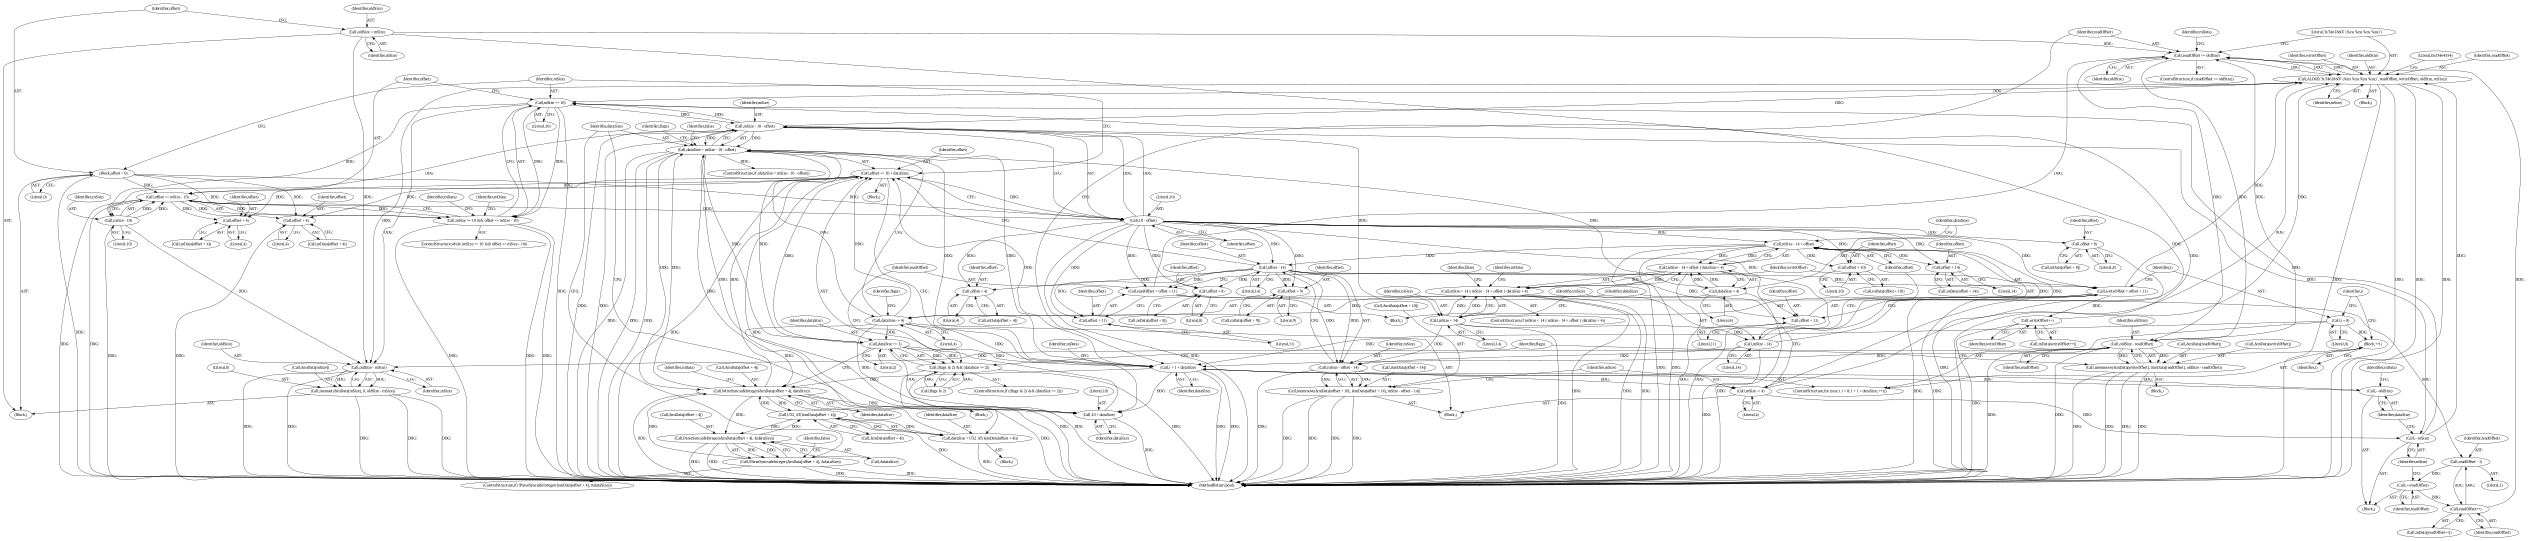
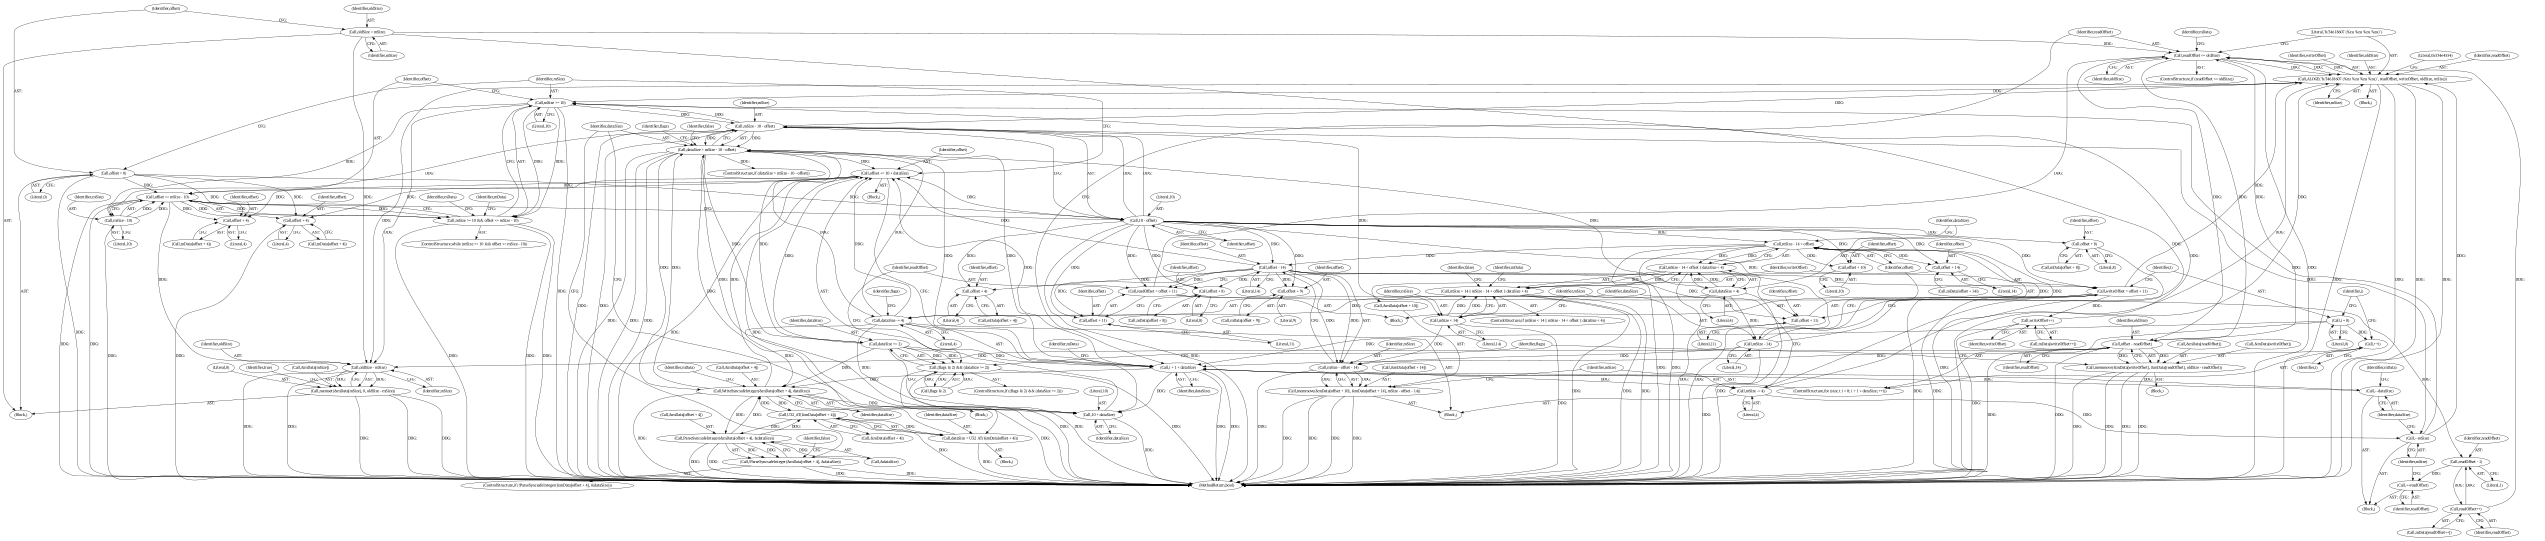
edge "(Call,dataSize > mSize - 10 - offset)" -> "(Call,offset += 10 + dataSize)": label "AST: " -> "DDG: "
node "(Block,offset = 0)": label "(Block,offset = 0)" -> "(Call,offset = 0)"
edge "(Call,10 - offset)" -> "(Call,offset += 10 + dataSize)": label "CFG: " -> "DDG: "
edge "(Call,offset += 10 + dataSize)" -> "(Call,10 - offset)": removed, label "DDG:"
edge "(Call,offset <= mSize - 10)" -> "(Call,10 - offset)": label "DDG: " -> "CFG: "
edge "(Call,offset - 14)" -> "(Call,offset += 10 + dataSize)": label "CFG: " -> "DDG: "
edge "(Call,dataSize -= 4)" -> "(Call,dataSize > mSize - 10 - offset)": label "CFG: " -> "DDG: "
edge "(Call,offset + 14)" -> "(Call,mData[offset + 14])": now "(Call,offset + 14)" -> "(Call,&mData[offset + 10])"
node "(Call,mData[offset + 10])": removed
edge "(Call,mSize - 10)" -> "(Call,oldSize - mSize)": now "(Call,offset <= mSize - 10)" -> "(Call,oldSize - mSize)"
edge "(Call,offset + 9)" -> "(Literal,9)": removed, label "CFG:"
edge "(Call,mSize < 14)" -> "(Call,mSize - 14)": now "(Call,dataSize < 4)" -> "(Call,mSize - 14)"
edge "(Call,dataSize -= 4)" -> "(Call,dataSize >= 2)": removed, label "DDG:"
edge "(Call,dataSize -= 4)" -> "(Call,i + 1 < dataSize)": label "DDG: " -> "AST: "
node "(Call,oldSize - readOffset)": label "(Call,oldSize - readOffset)" -> "(Call,offset - readOffset)"
node "(Block,++i)": label "(Block,++i)" -> "(Call,++i)"
node "(Identifier,true)": added
edge "(Call,dataSize >= 2)" -> "(Call,WriteSyncsafeInteger(&mData[offset + 4], dataSize))": label "CFG: " -> "DDG: "
node "(Literal,2)": removed
edge "(Call,i + 1 < dataSize)" -> "(ControlStructure,for (size_t i = 0; i + 1 < dataSize; ++i))": reversed
edge "(Call,dataSize >= 2)" -> "(Call,10 + dataSize)": label "DDG: " -> "CFG: "
edge "(Call,(flags & 2) && (dataSize >= 2))" -> "(Call,flags & 2)": label "CFG: " -> "DDG: "
node "(Call,--oldSize)": label "(Call,--oldSize)" -> "(Call,--dataSize)"
edge "(Call,!ParseSyncsafeInteger(&mData[offset + 4], &dataSize))" -> "(Call,WriteSyncsafeInteger(&mData[offset + 4], dataSize))": now "(Call,ParseSyncsafeInteger(&mData[offset + 4], &dataSize))" -> "(Call,WriteSyncsafeInteger(&mData[offset + 4], dataSize))"
edge "(Call,ParseSyncsafeInteger(&mData[offset + 4], &dataSize))" -> "(Call,&dataSize)": label "CFG: " -> "DDG: "
edge "(Call,readOffset - 1)" -> "(Literal,1)": label "AST: " -> "CFG: "
edge "(Call,readOffset <= oldSize)" -> "(MethodReturn,bool)": added, label "DDG:"
edge "(Literal,1)" -> "(Call,readOffset - 1)": added, label "AST:"
edge "(Call,++readOffset)" -> "(Call,readOffset++)": removed, label "DDG:"
